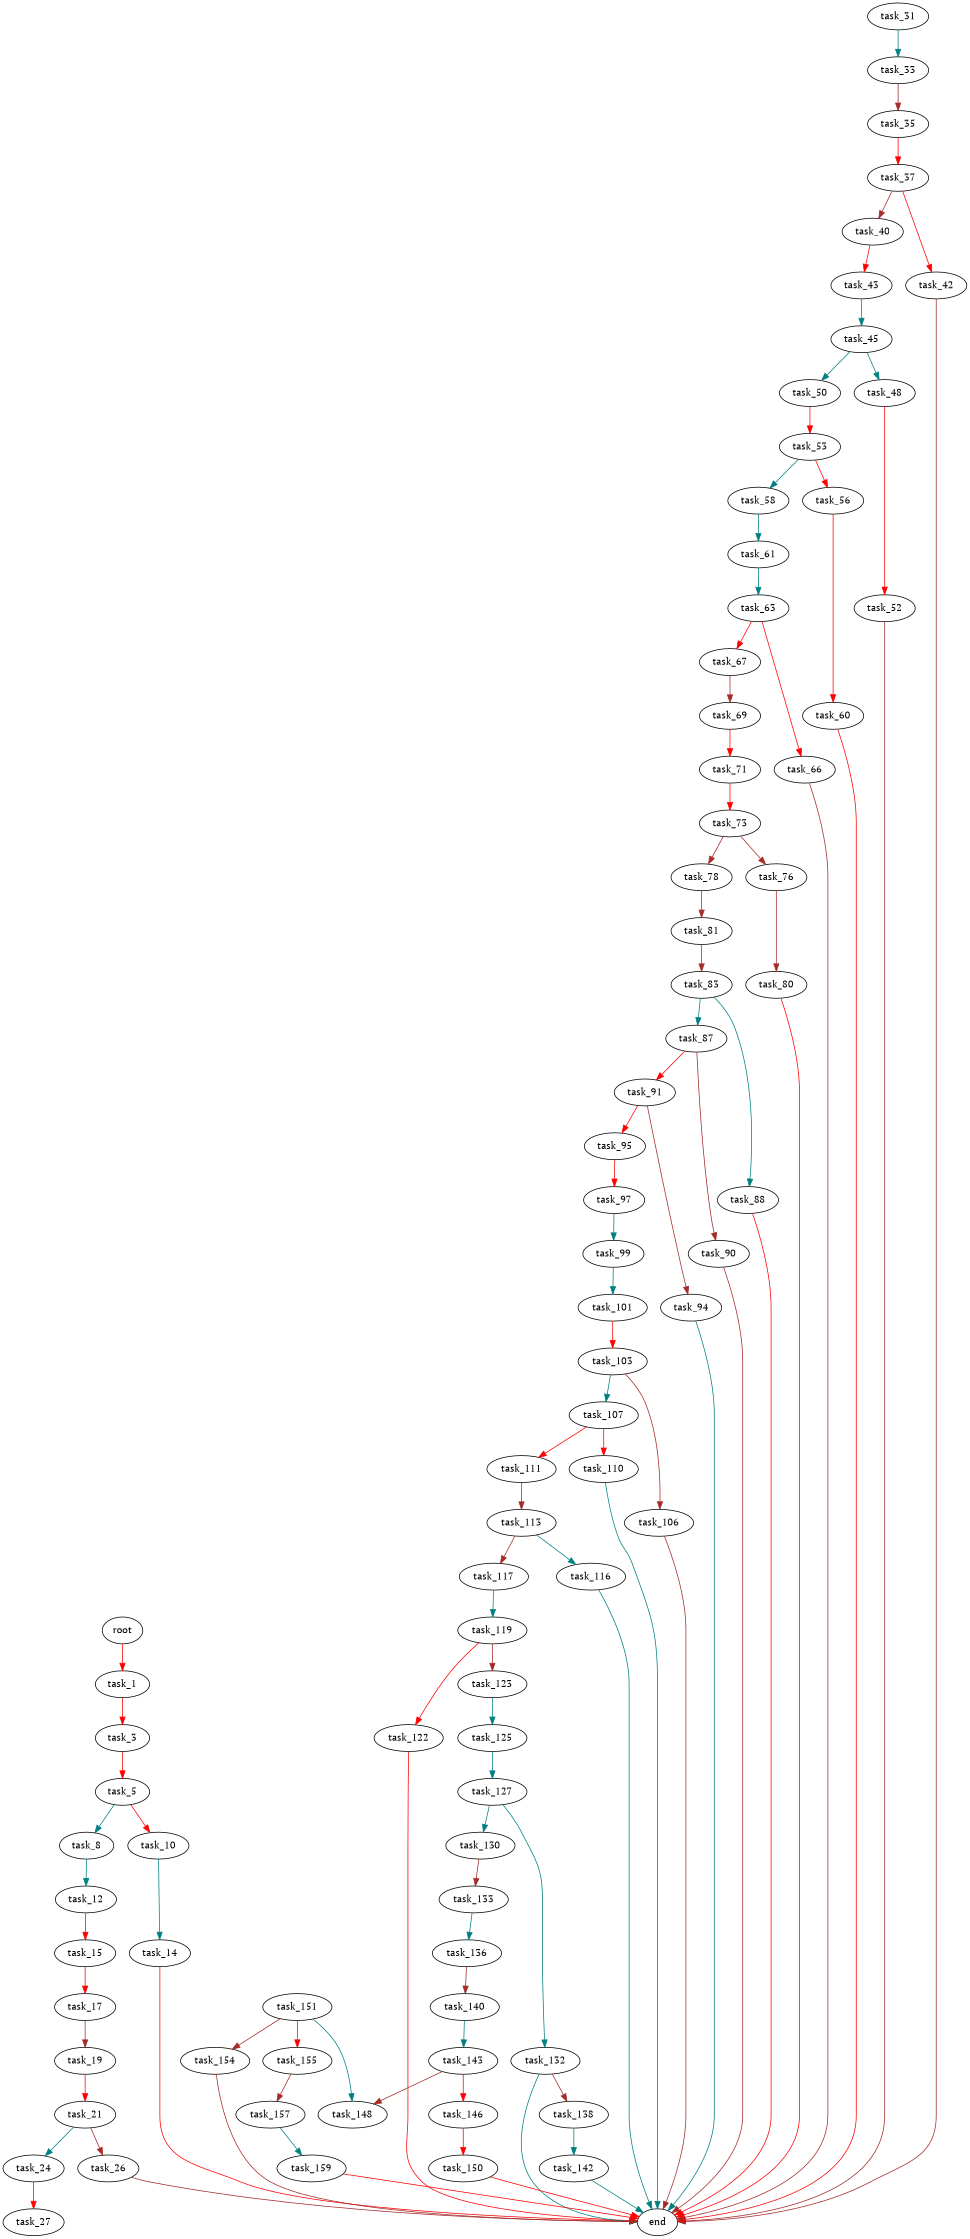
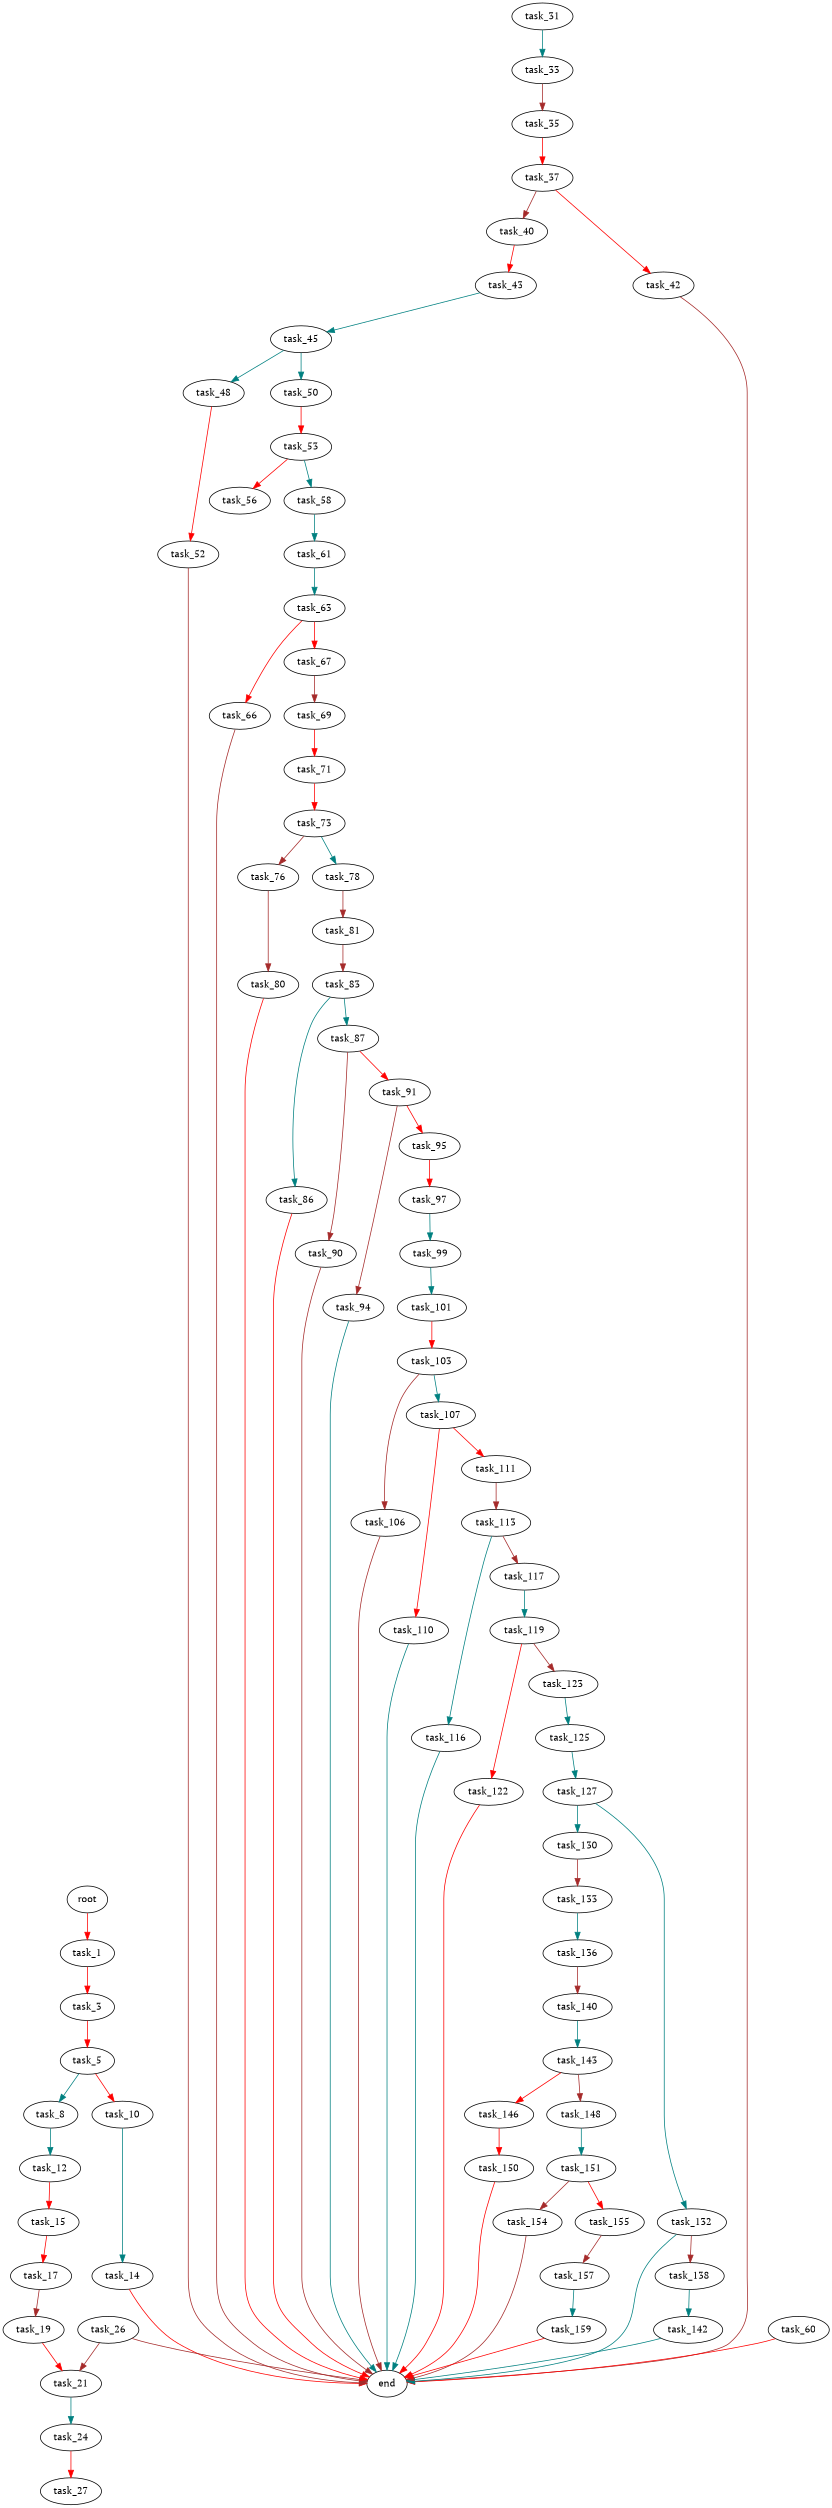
edge "task_56" -> "task_60": removed
edge "task_73" -> "task_78": color brown -> teal
node "task_88": label "task_88" -> "task_86"
edge "task_151" -> "task_148": reversed
edge "task_21" -> "task_26": reversed
